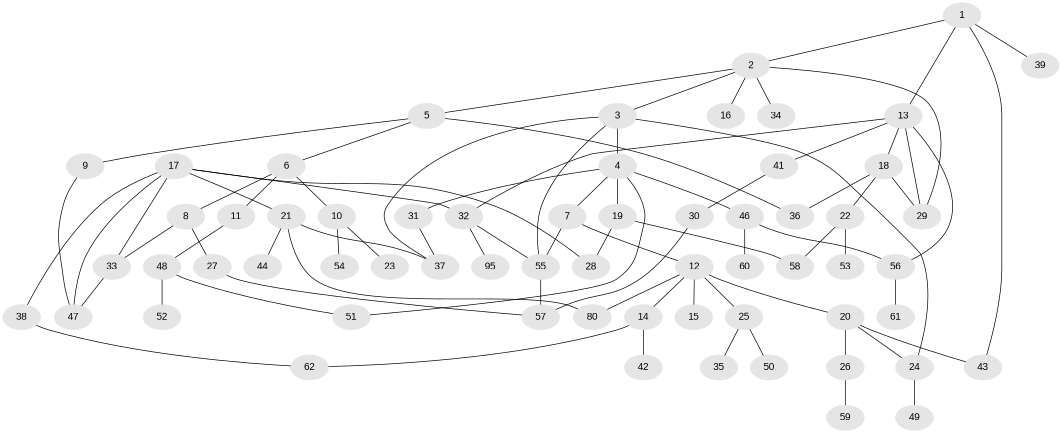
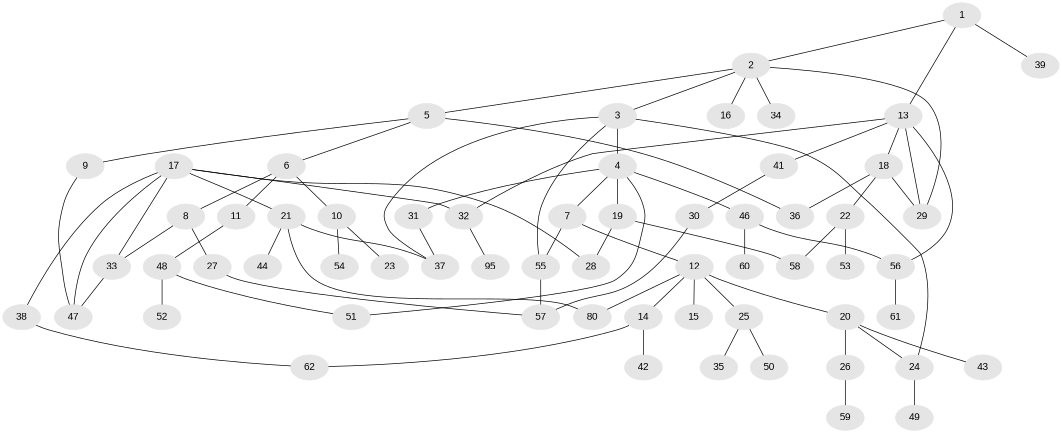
edge "1" -- "43": removed
edge "32" -- "55": removed
